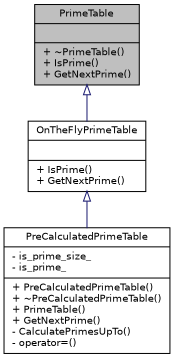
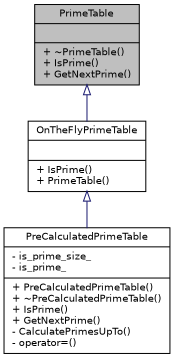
node "OnTheFlyPrimeTable": text "+ GetNextPrime()" -> "+ PrimeTable()"
node "PreCalculatedPrimeTable": text "+ PrimeTable()" -> "+ IsPrime()"
